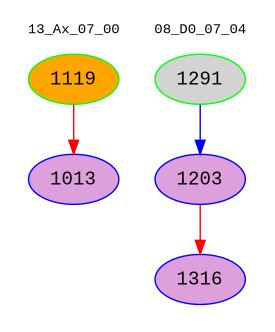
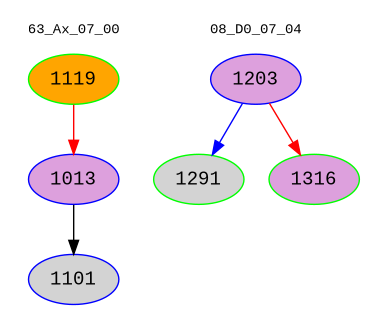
cluster "13_Ax_07_00": label "13_Ax_07_00" -> "63_Ax_07_00"
edge "1291" -> "1203": reversed
node "1101": added
node "1316": color blue -> green
